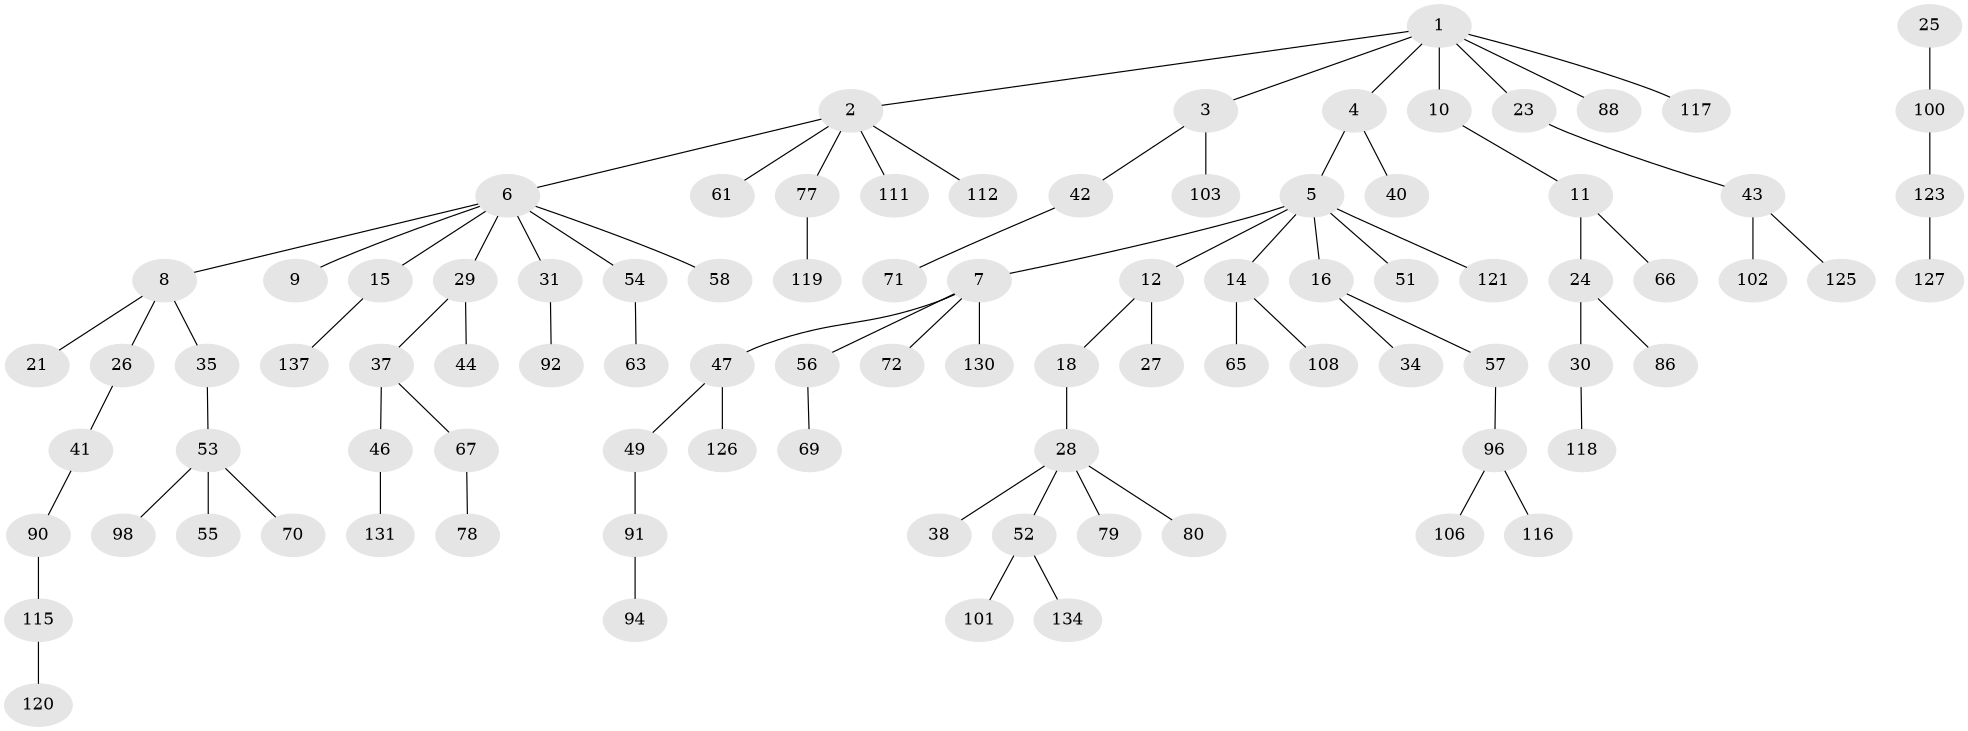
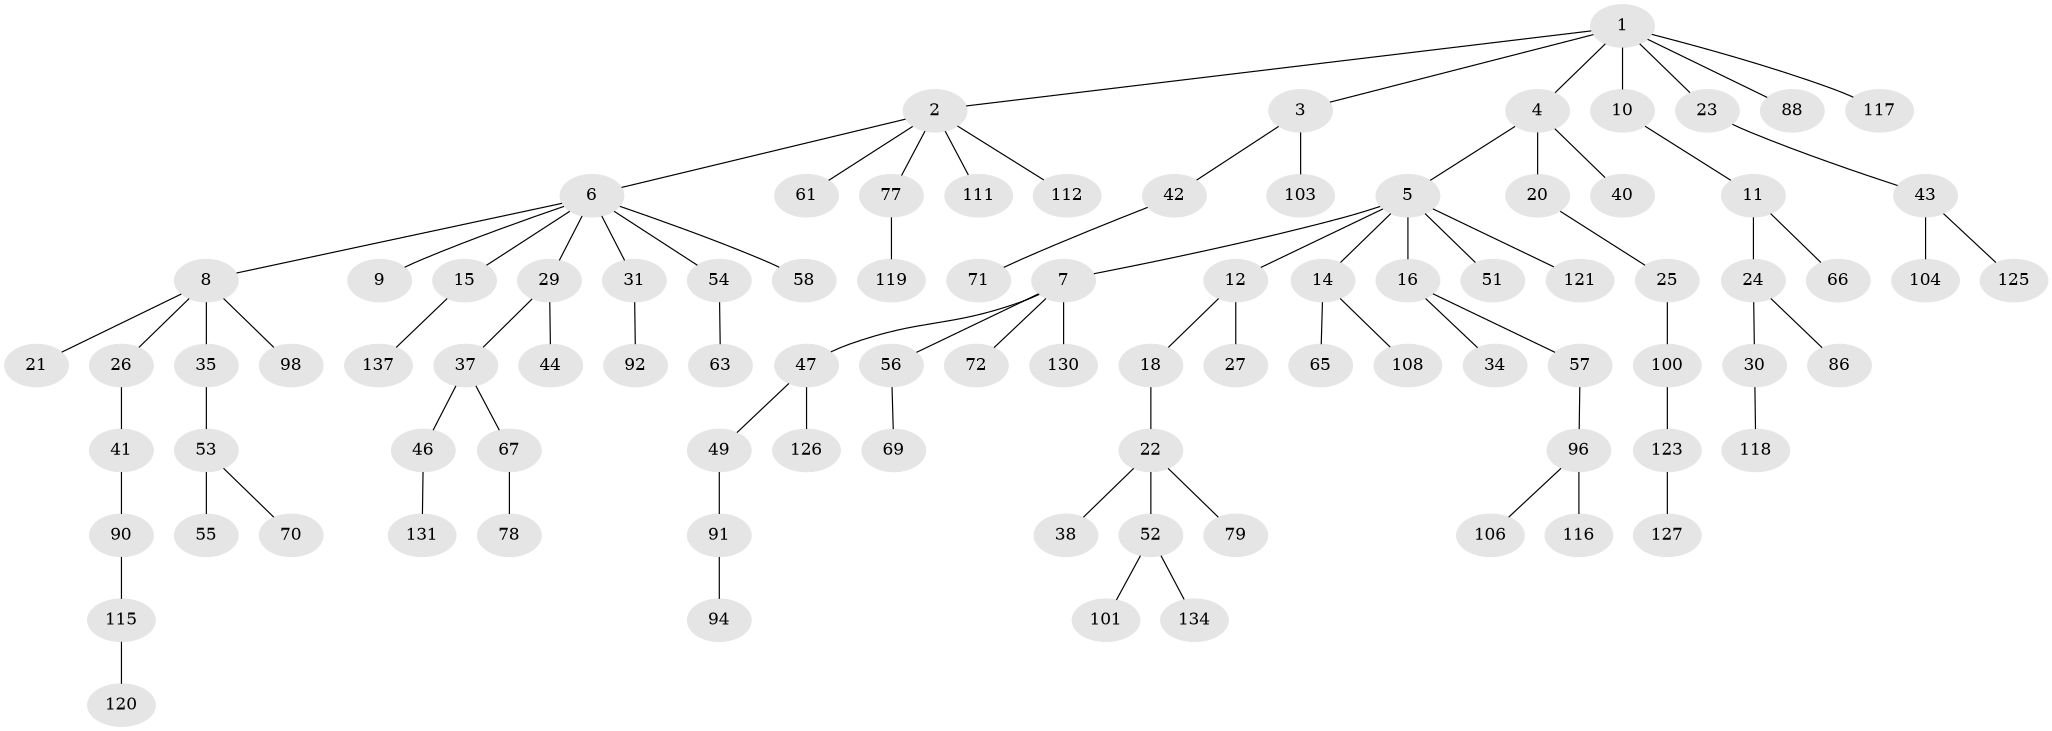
node "20": added
node "102": label "102" -> "104"
node "28": label "28" -> "22"
edge "53" -- "98": now "8" -- "98"
node "80": removed
